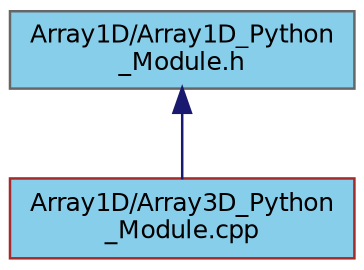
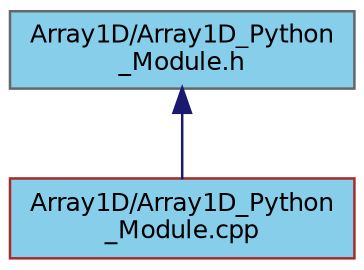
node "Array1D/Array3D_Python _Module.cpp": label "Array1D/Array3D_Python _Module.cpp" -> "Array1D/Array1D_Python _Module.cpp"
